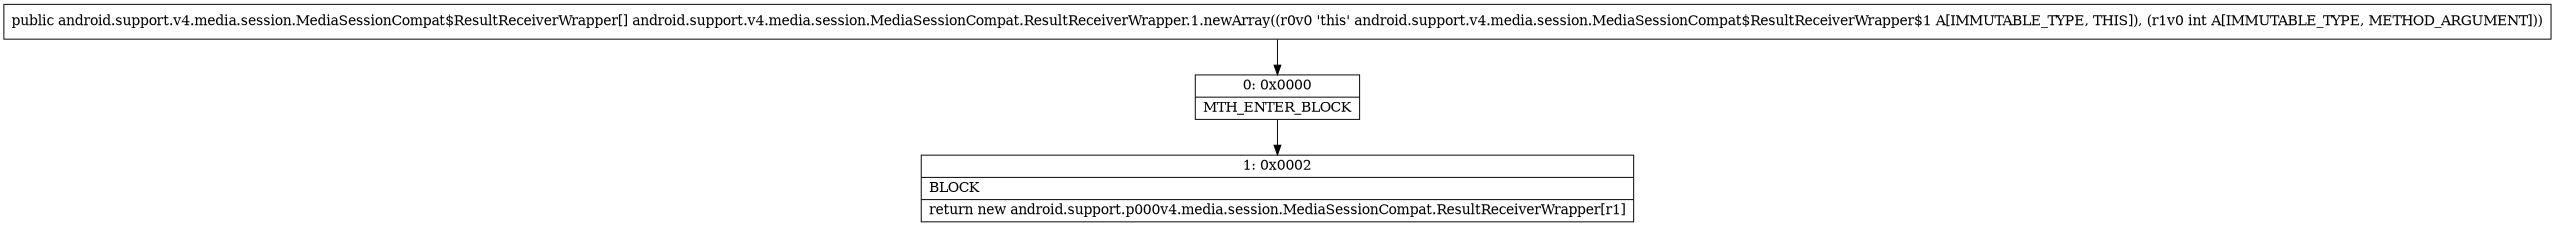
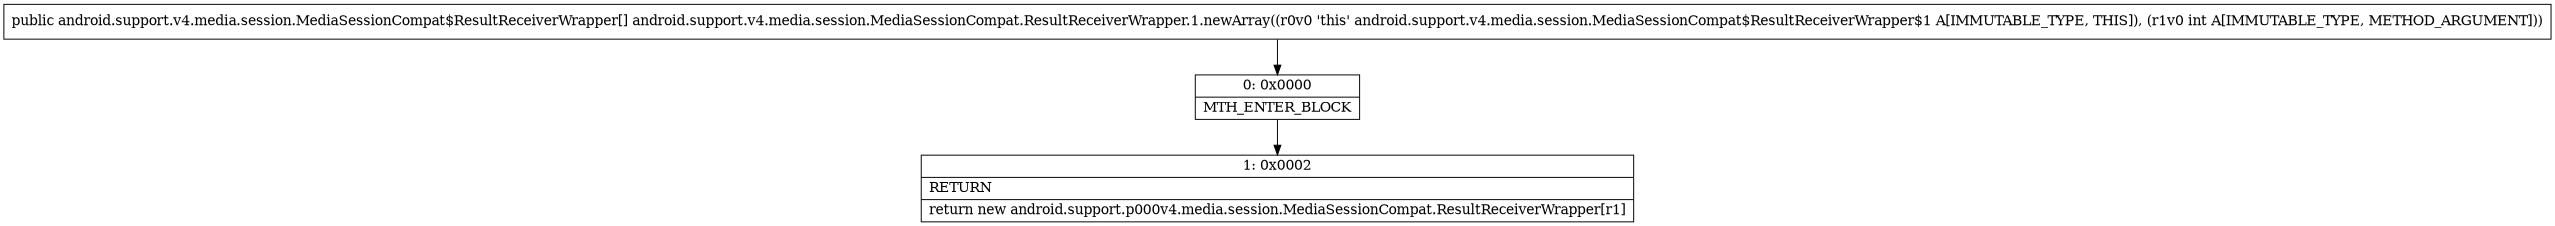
node "1: 0x0002": text "BLOCK" -> "RETURN"
